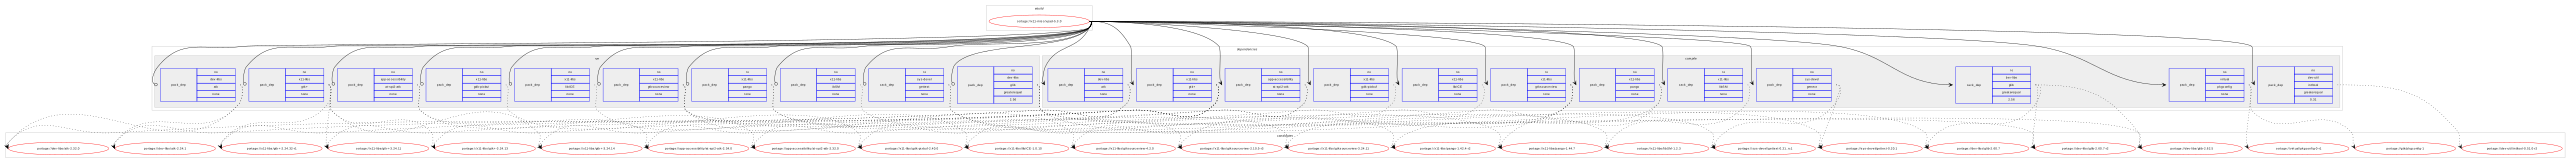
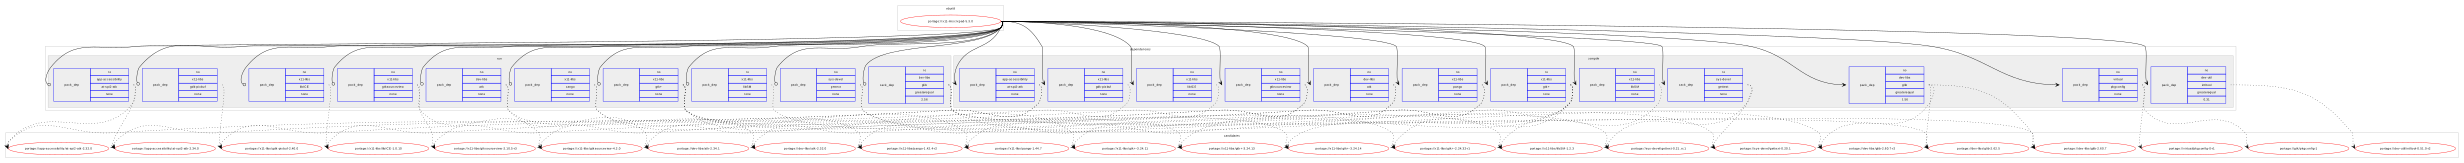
node "portage://x11-libs/gtksourceview-3.24.11": removed
